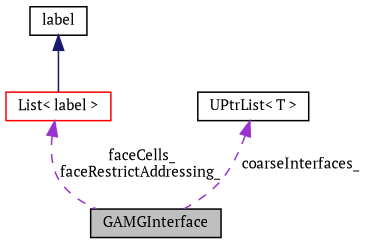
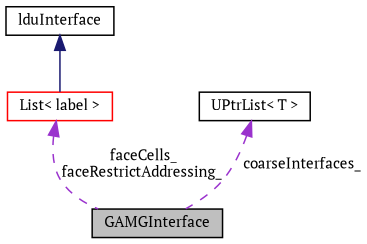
node "label": label "label" -> "lduInterface"
